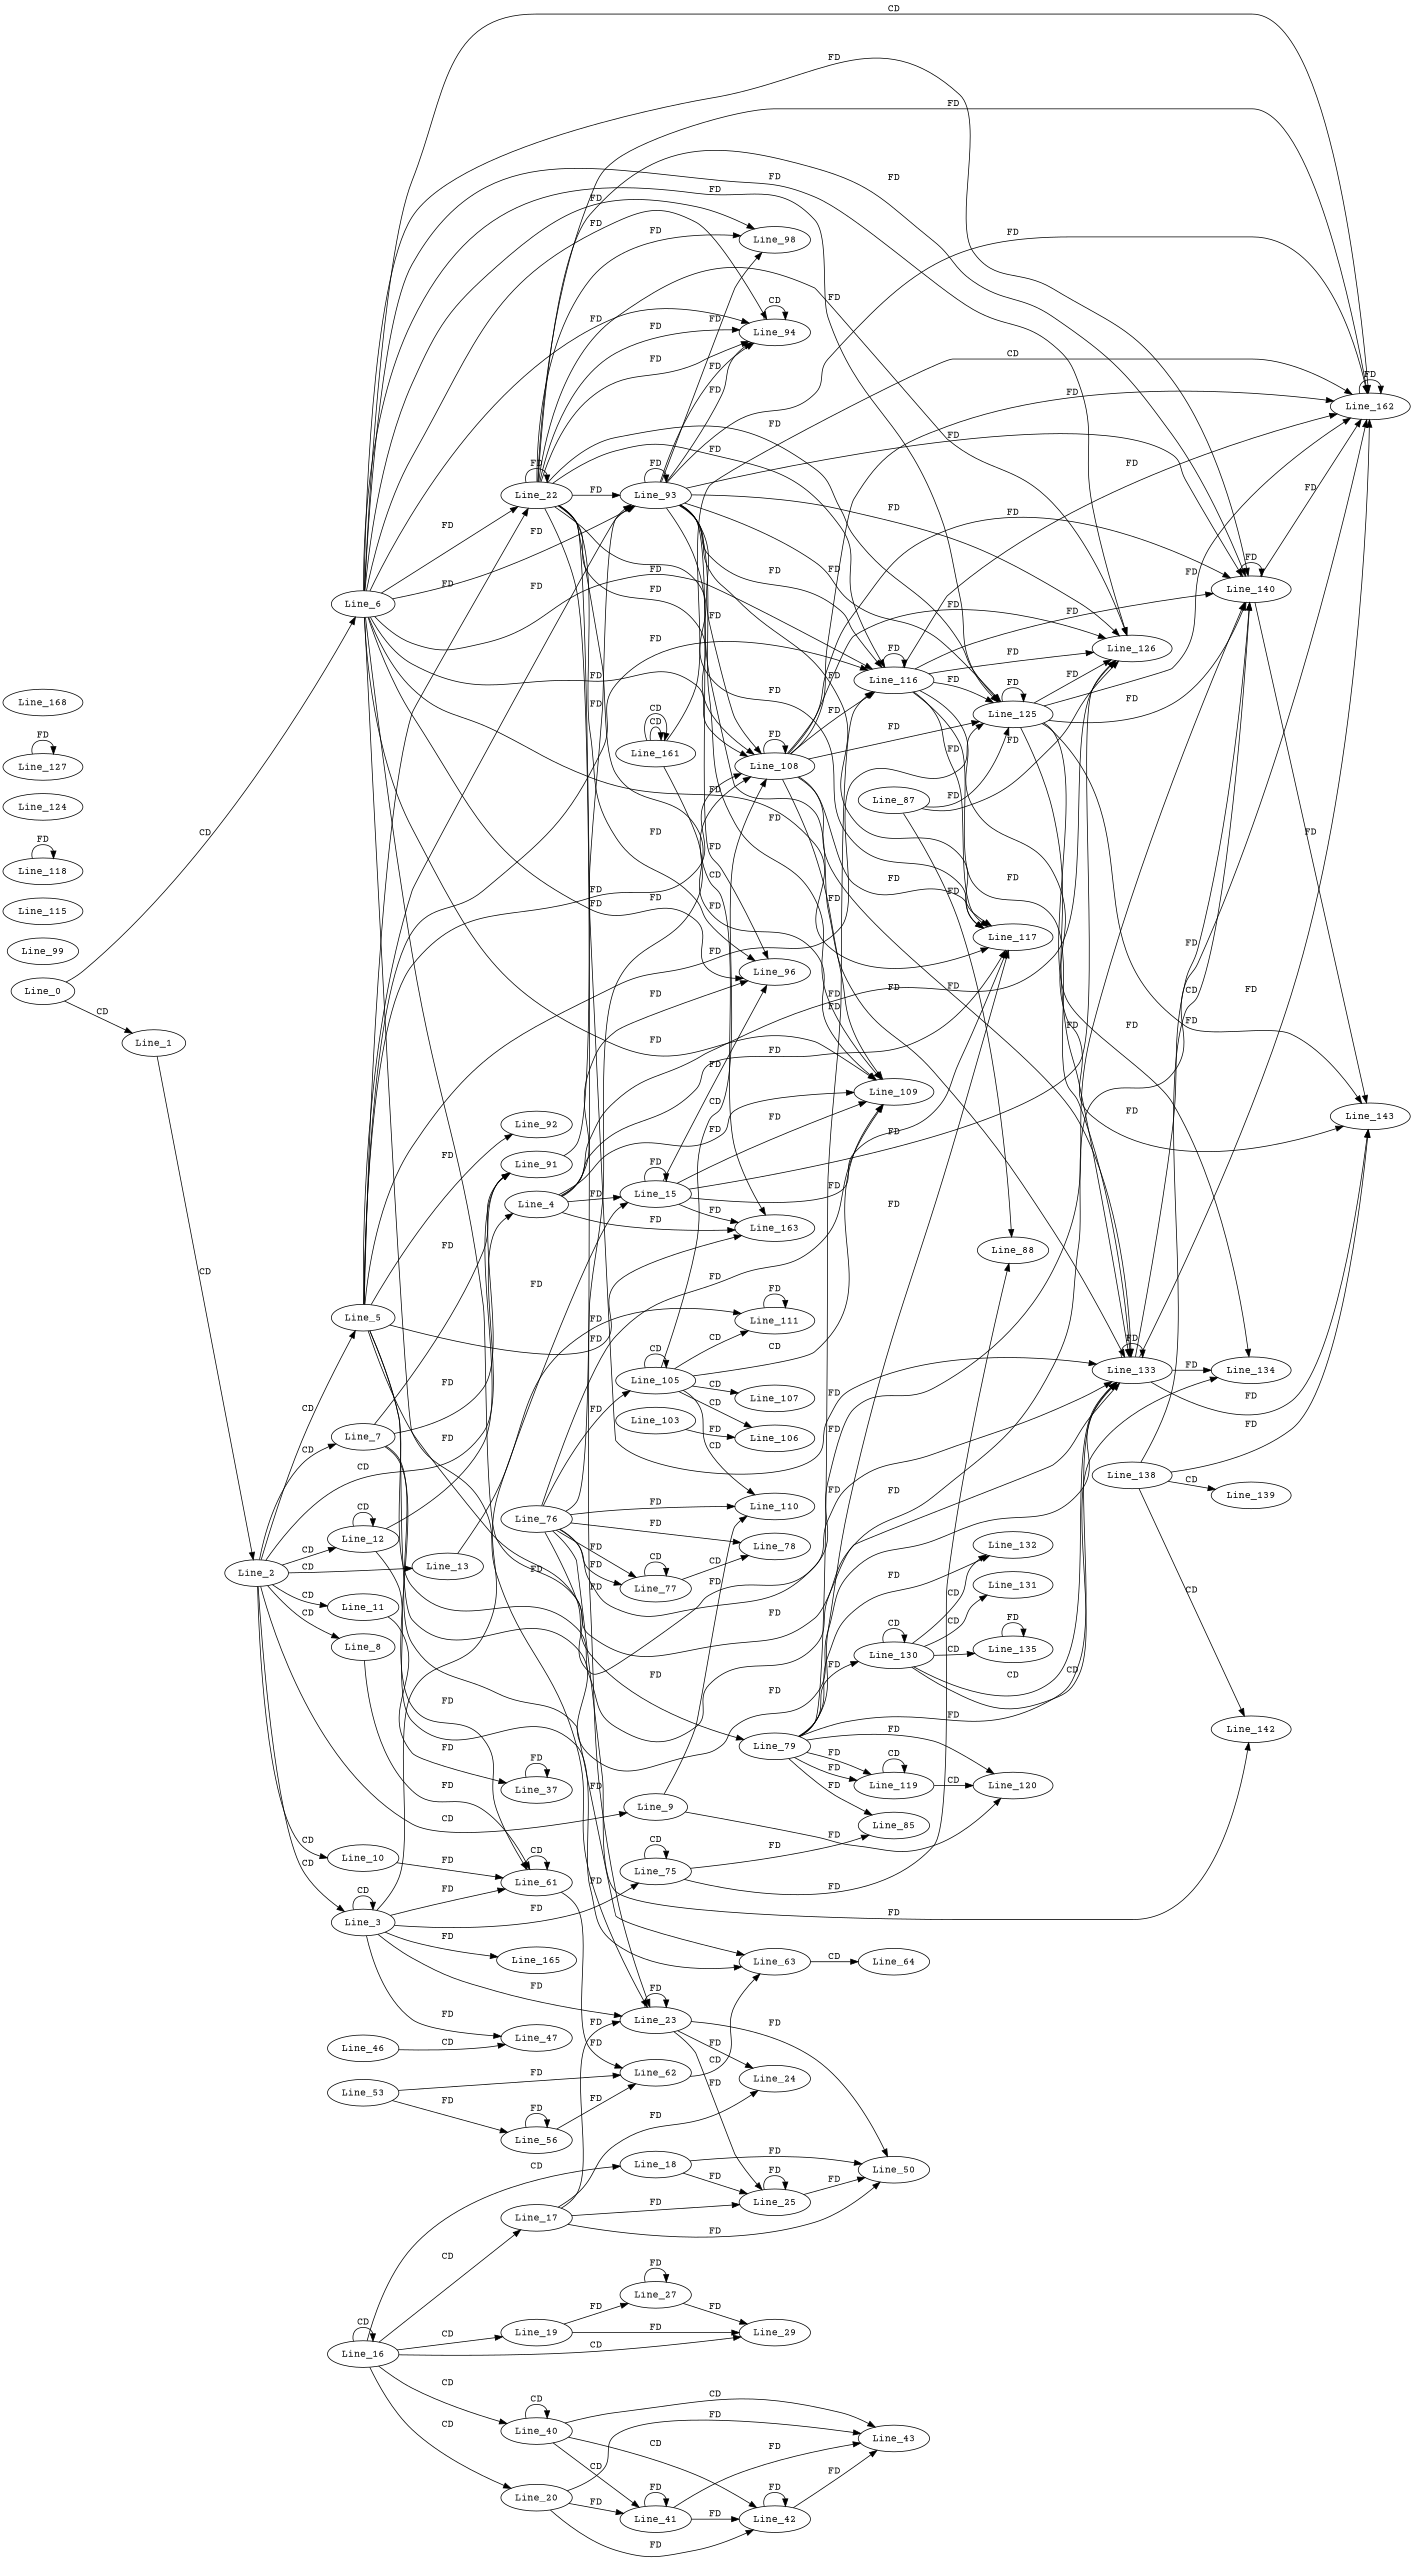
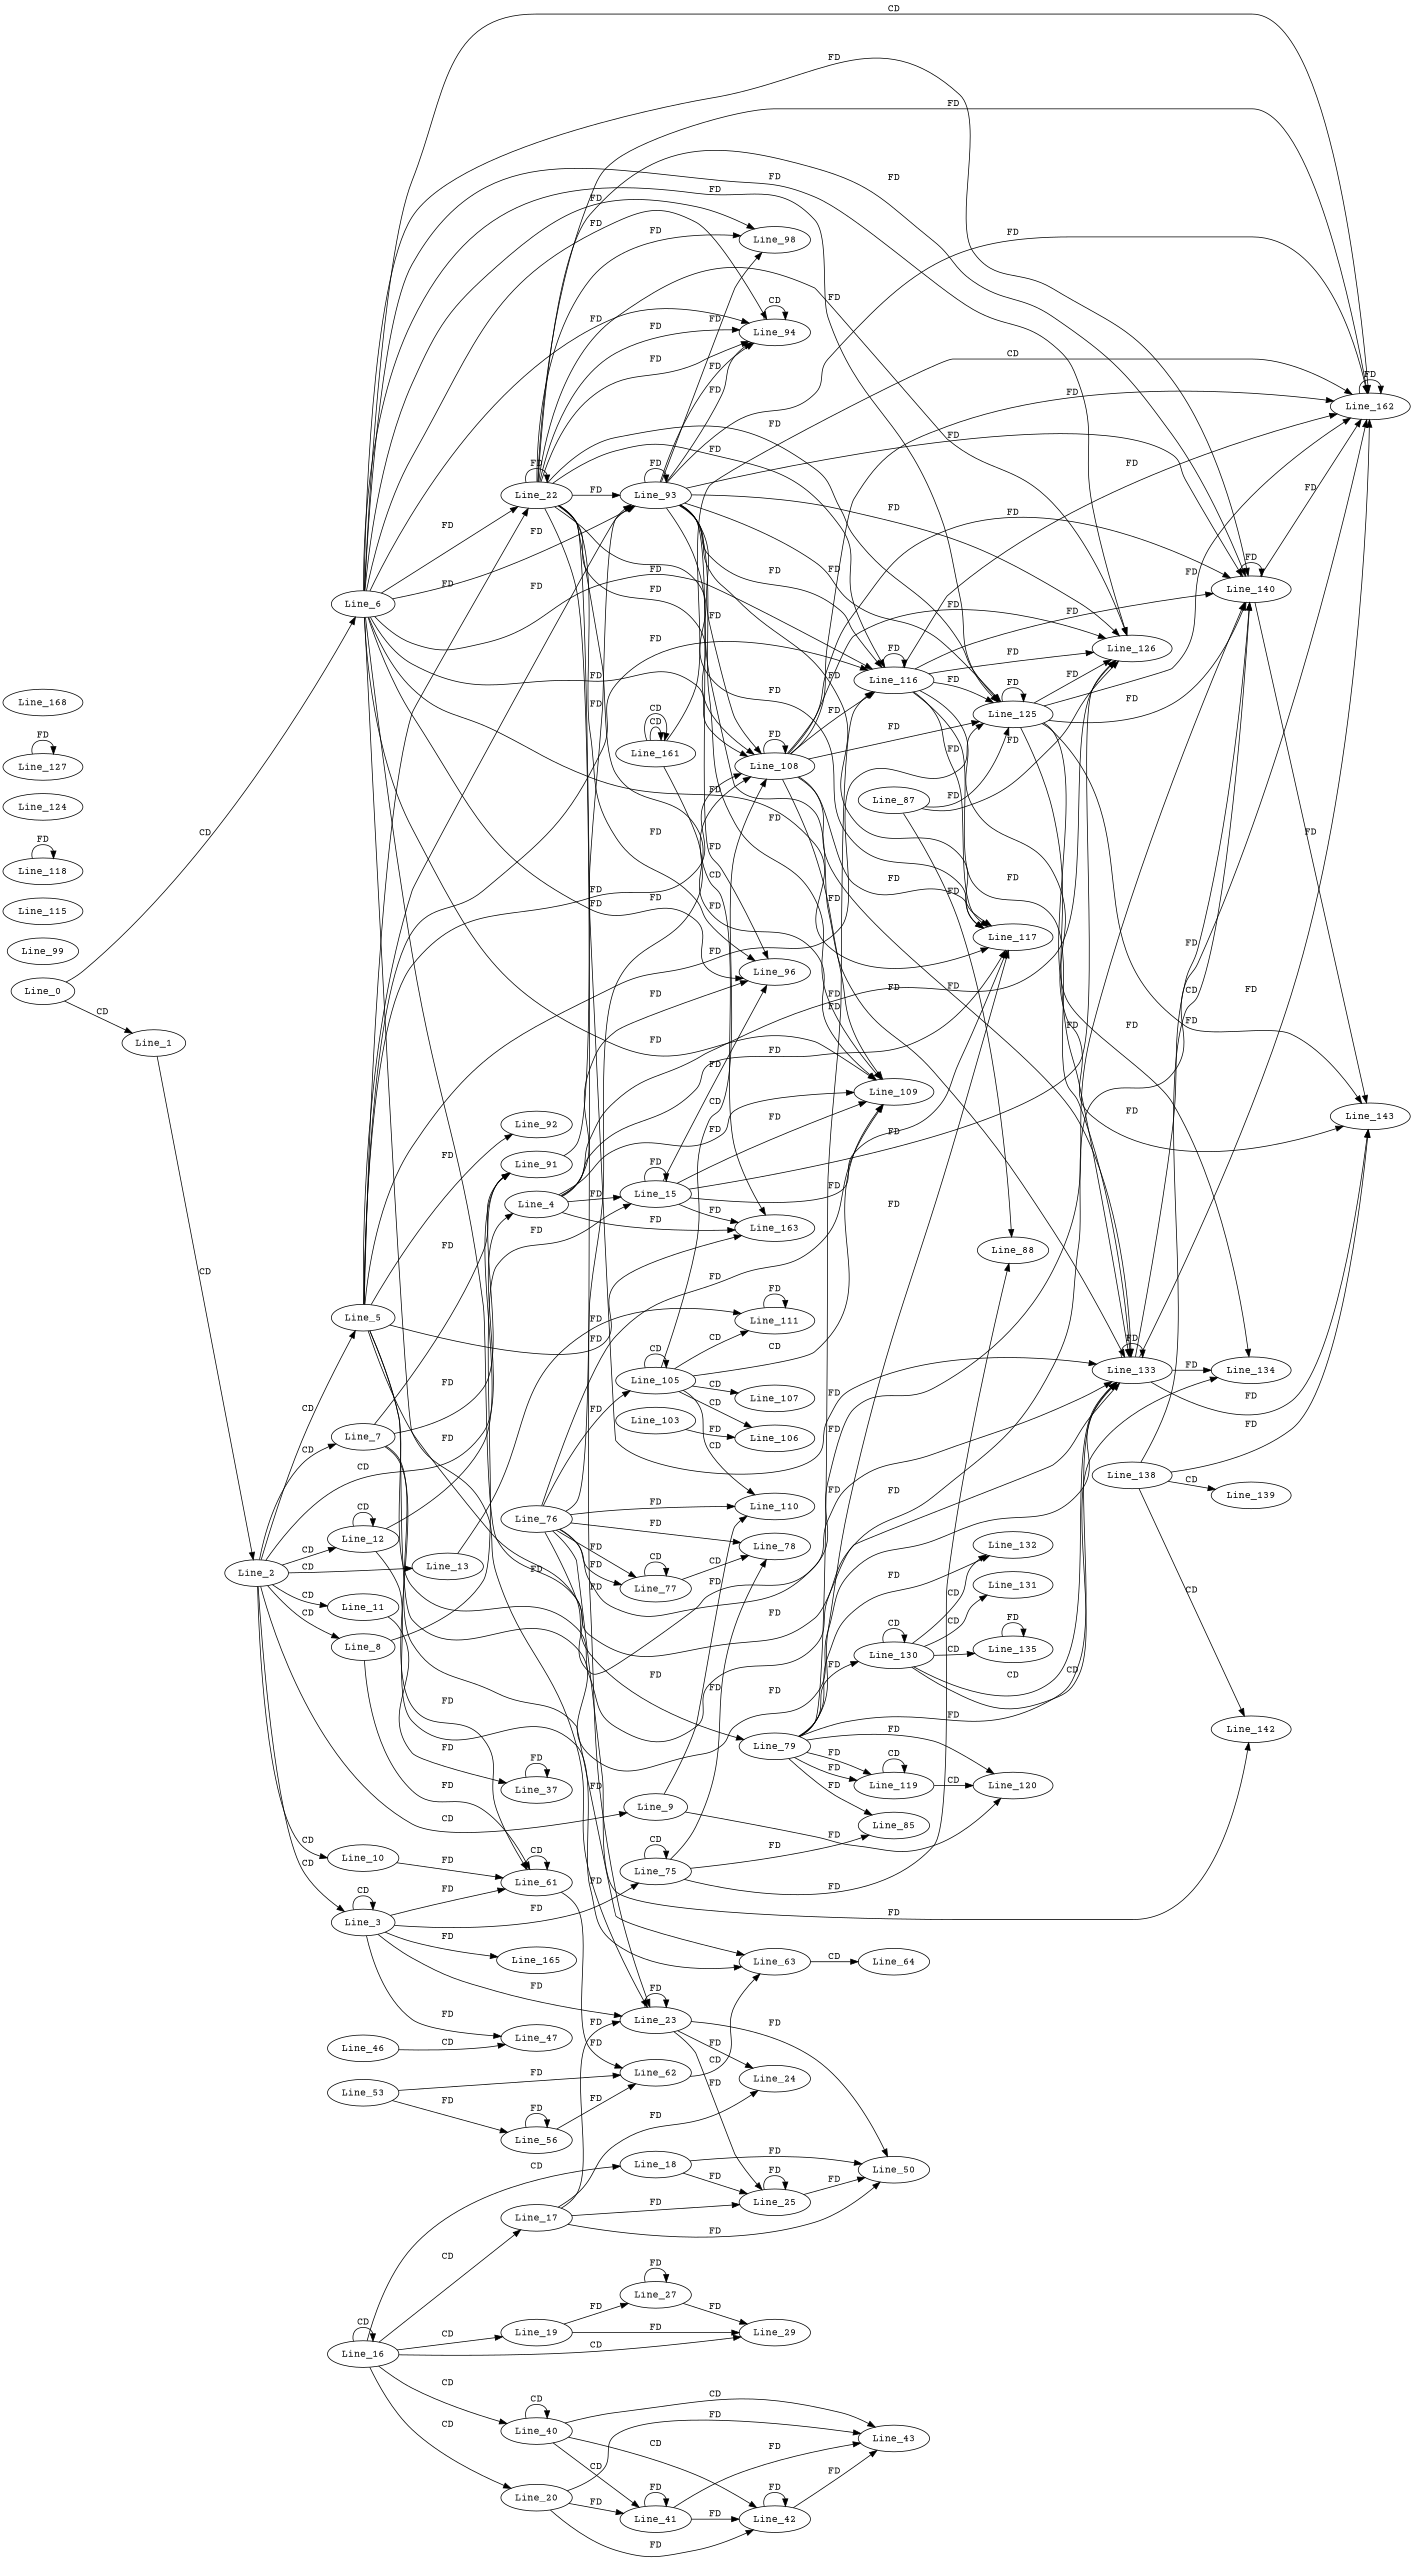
edge "Line_3" -> "Line_15": now "Line_8" -> "Line_15"
edge "Line_75" -> "Line_78": added, label "FD"
